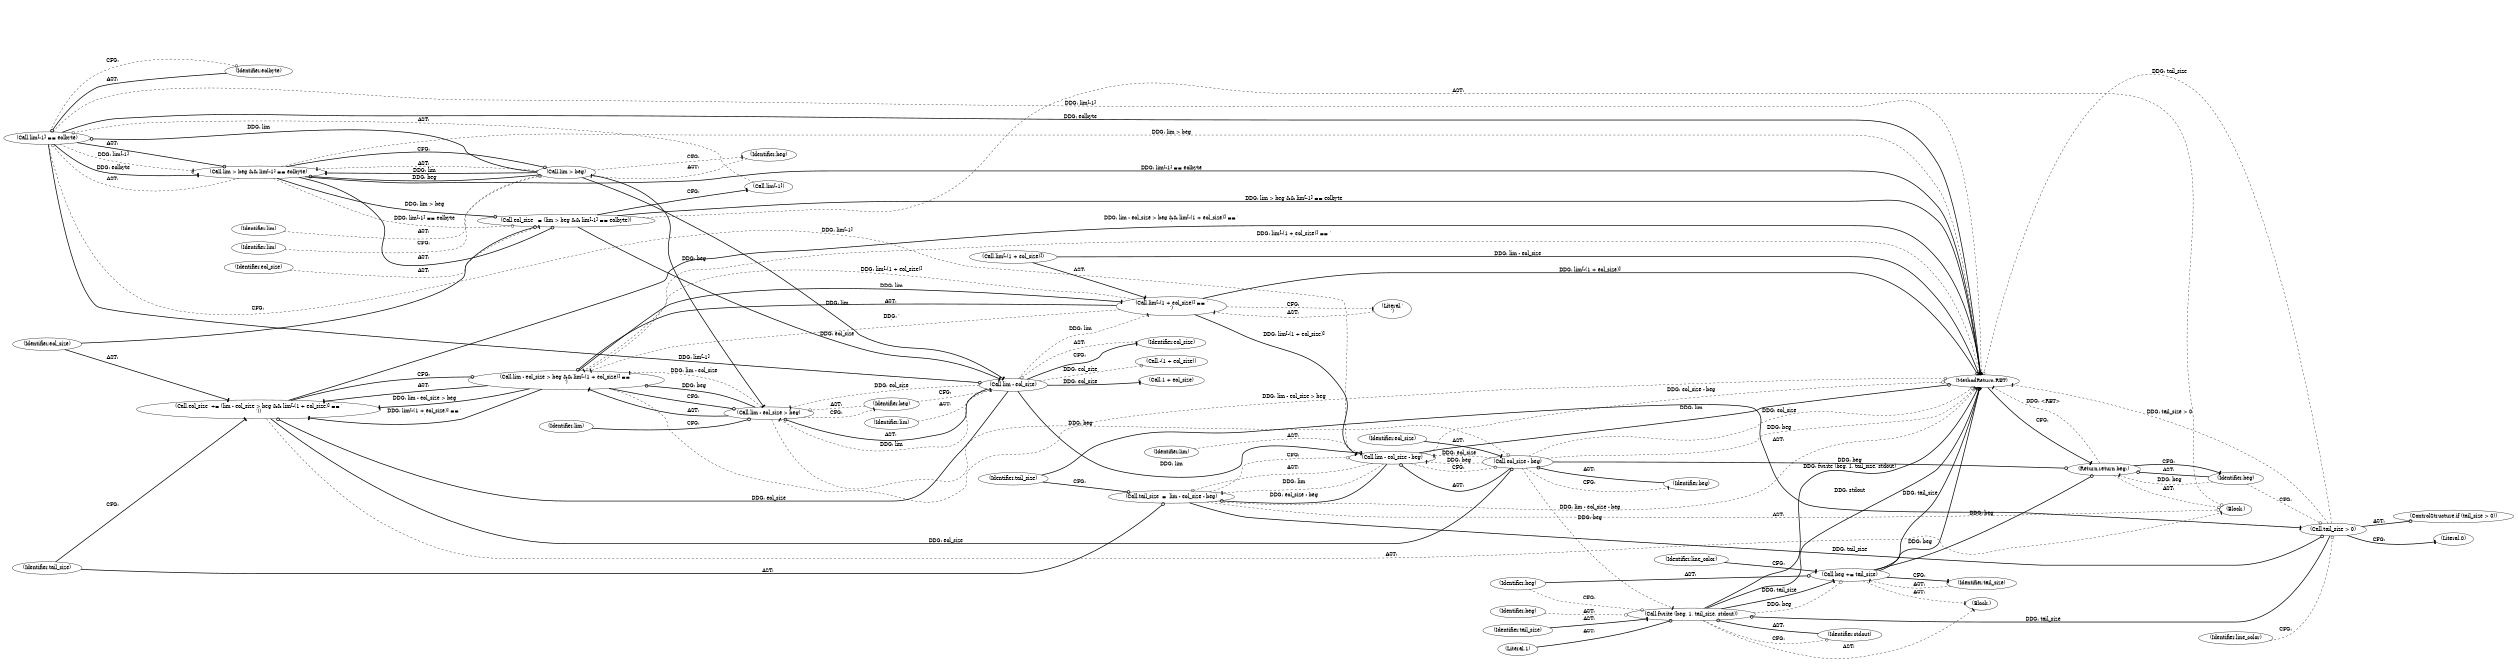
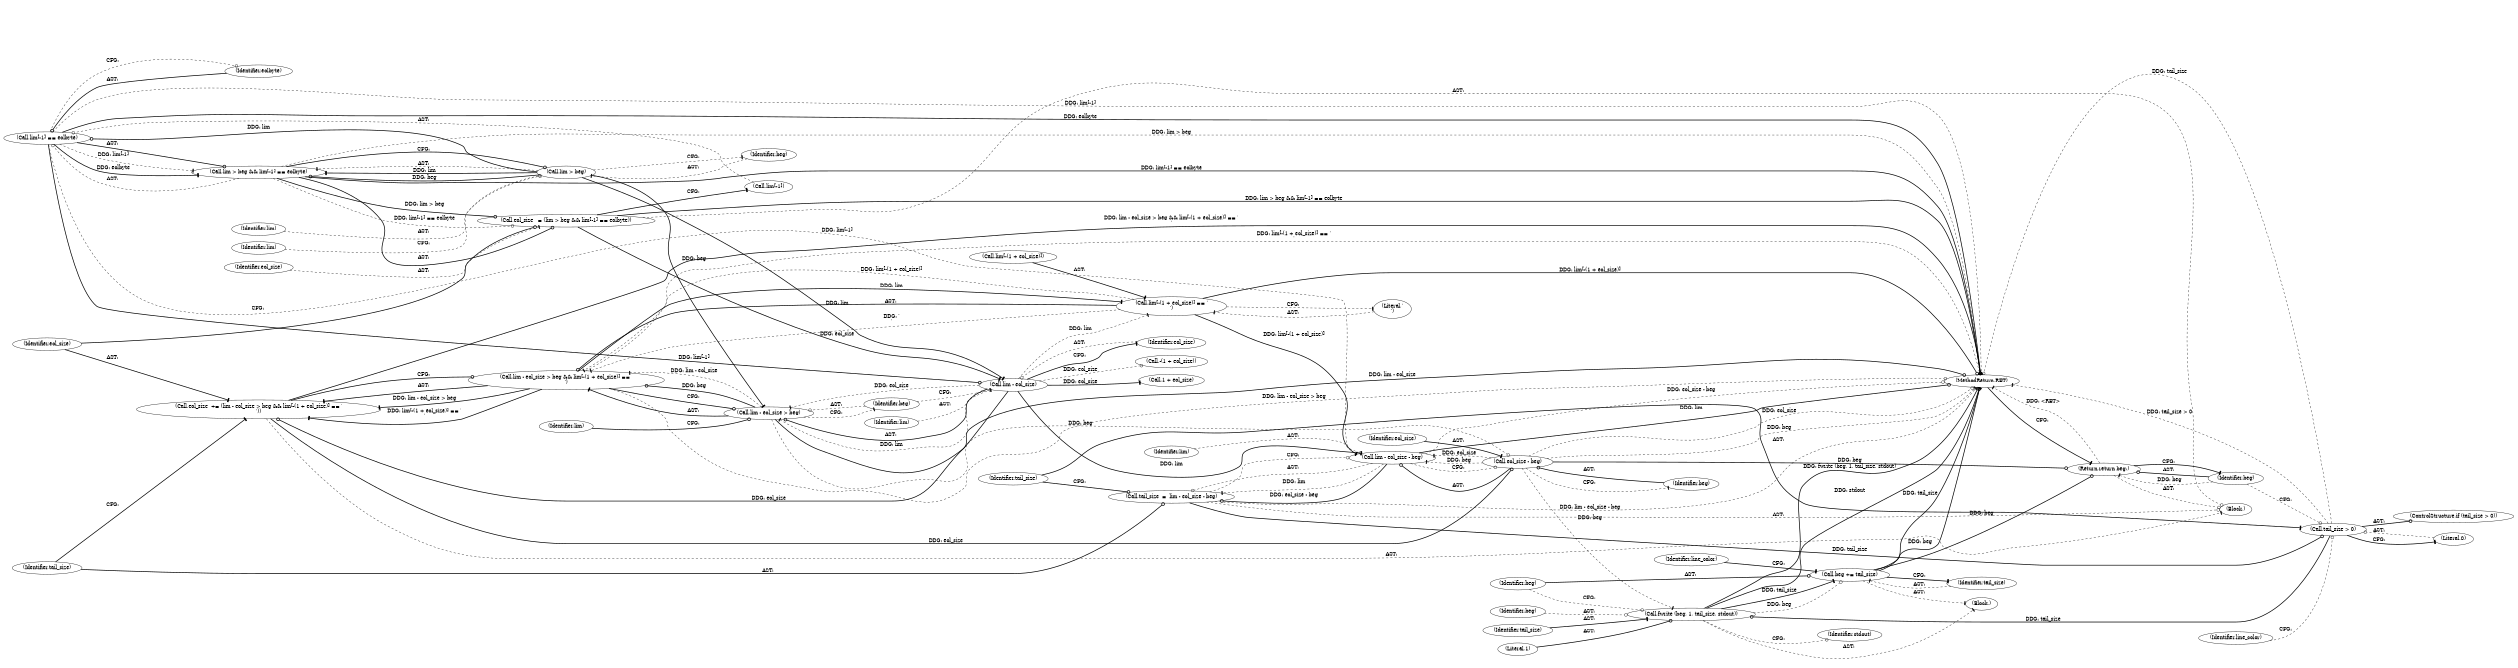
edge "(Call,lim[-(1 + eol_size)])" -> "(MethodReturn,RET)": now "(Call,lim - eol_size > beg)" -> "(MethodReturn,RET)"
edge "(Literal,0)" -> "(Call,tail_size > 0)": added, label "AST:"
edge "(Identifier,stdout)" -> "(Call,fwrite (beg, 1, tail_size, stdout))": removed, label "AST:"
